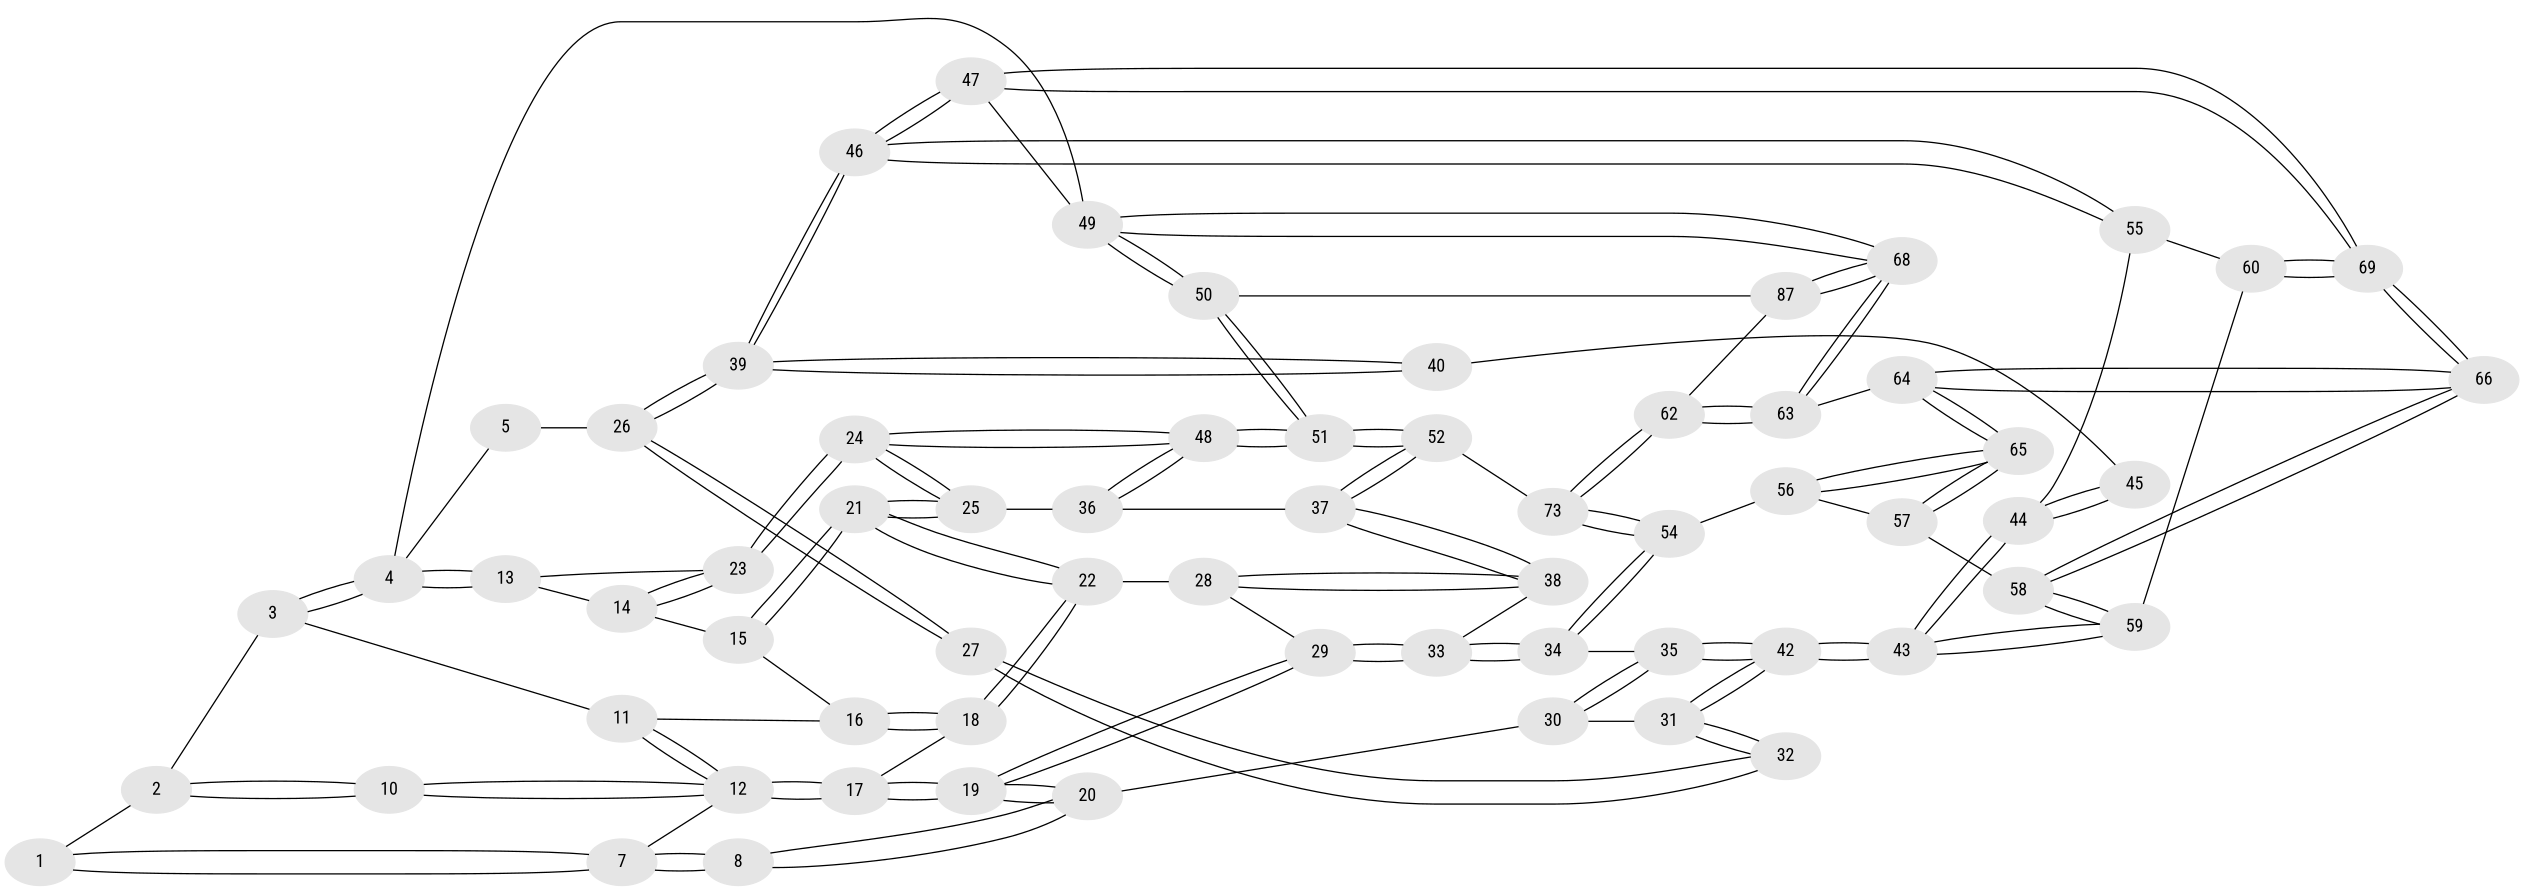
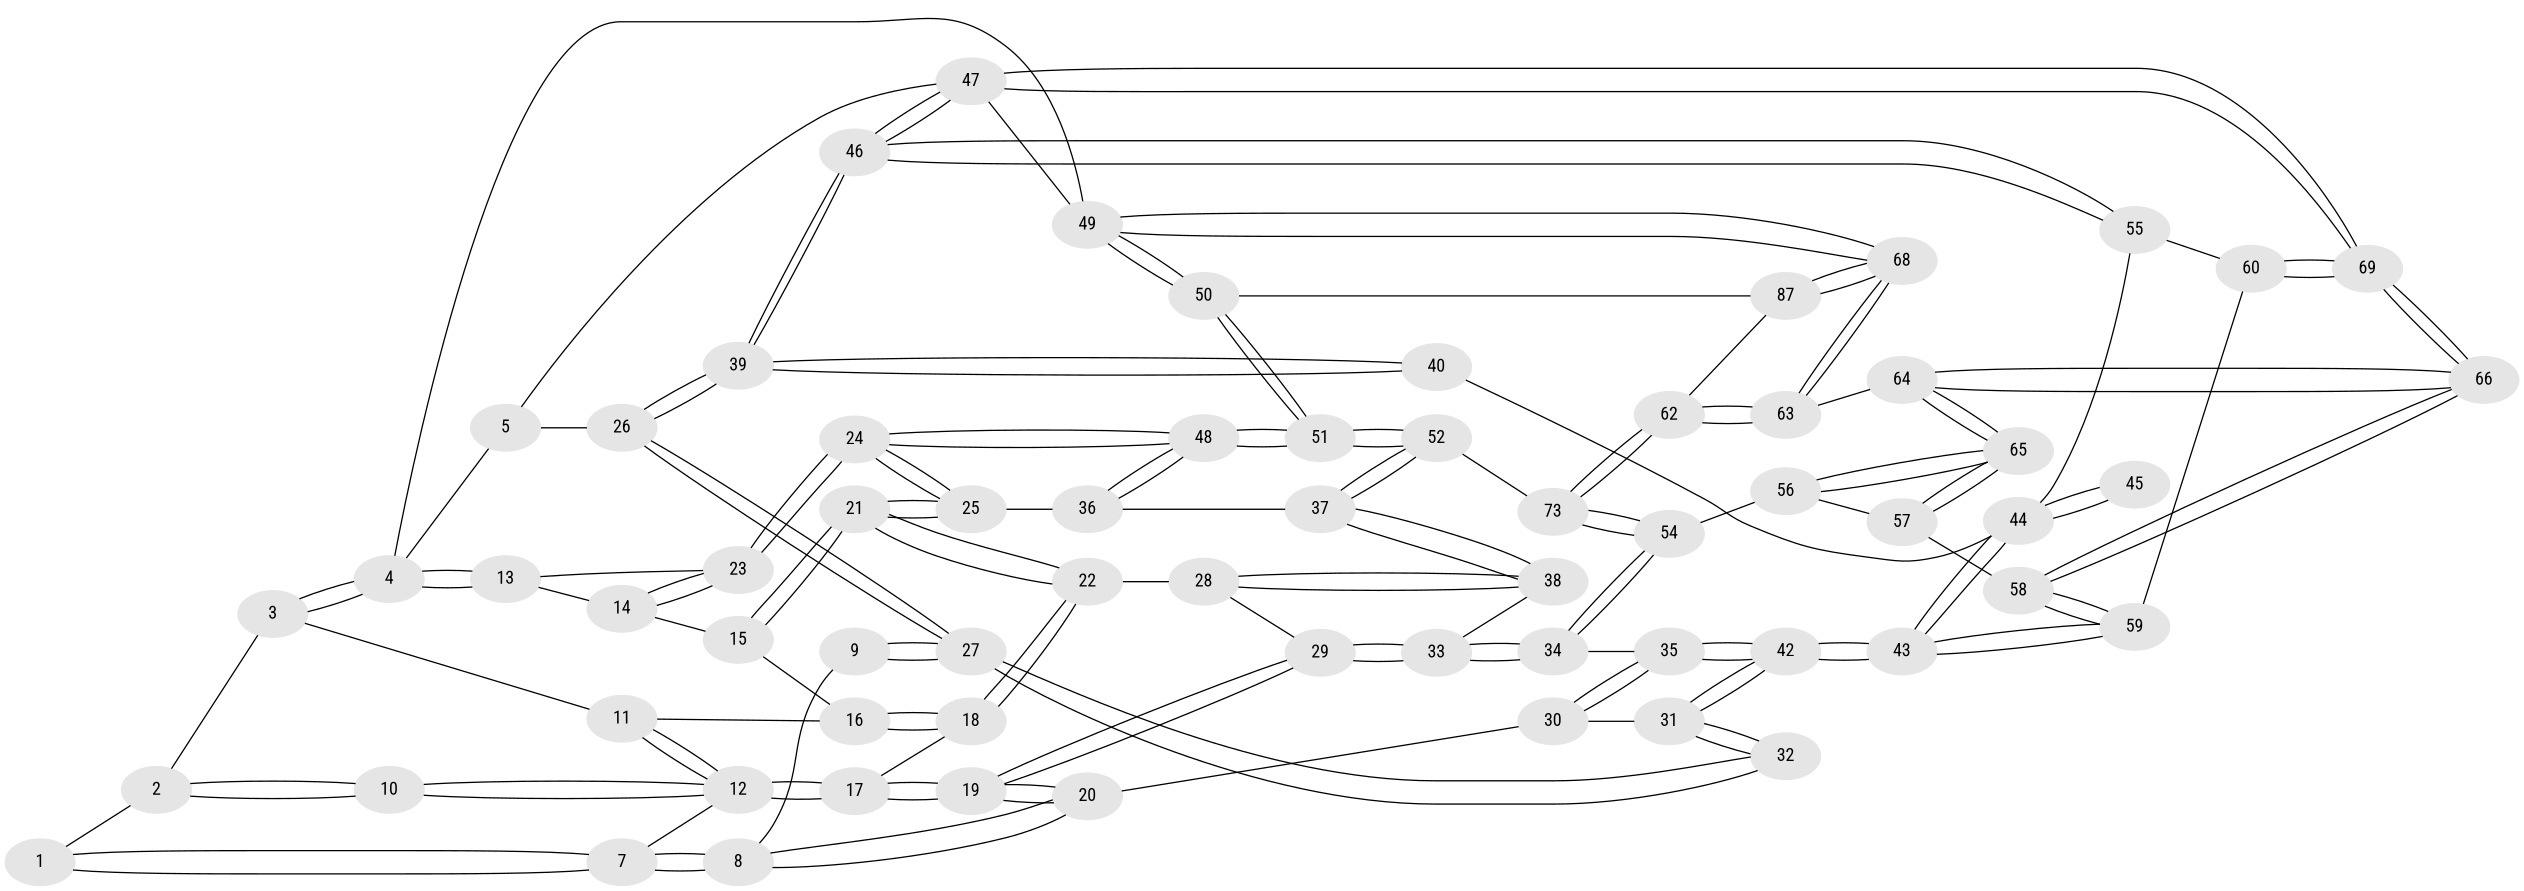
edge "47" -- "5": added
edge "40" -- "45": now "40" -- "44"
node "9": added
